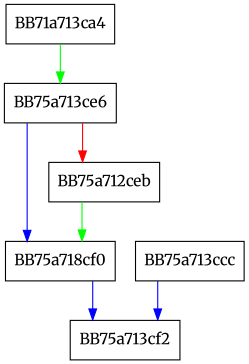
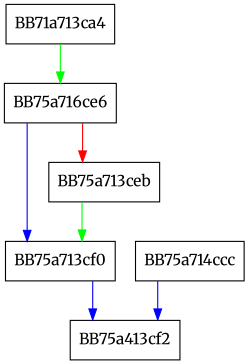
node "BB75a713ce6": label "BB75a713ce6" -> "BB75a716ce6"
node "BB75a712ceb": label "BB75a712ceb" -> "BB75a713ceb"
node "BB75a718cf0": label "BB75a718cf0" -> "BB75a713cf0"
node "BB75a713ccc": label "BB75a713ccc" -> "BB75a714ccc"
node "BB75a713cf2": label "BB75a713cf2" -> "BB75a413cf2"
